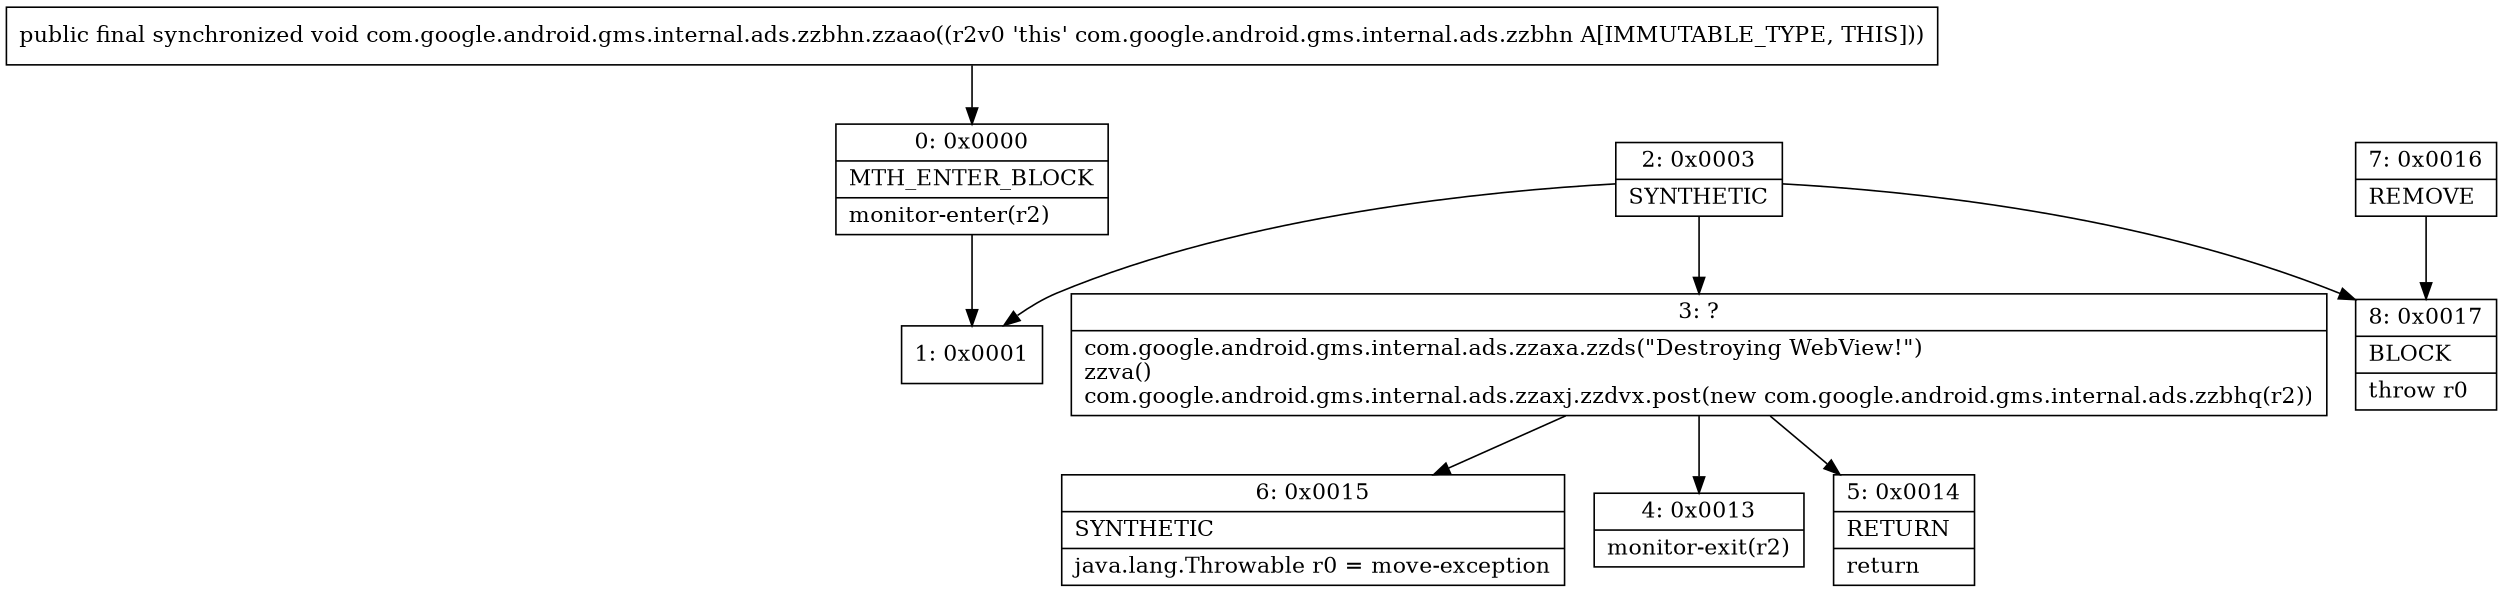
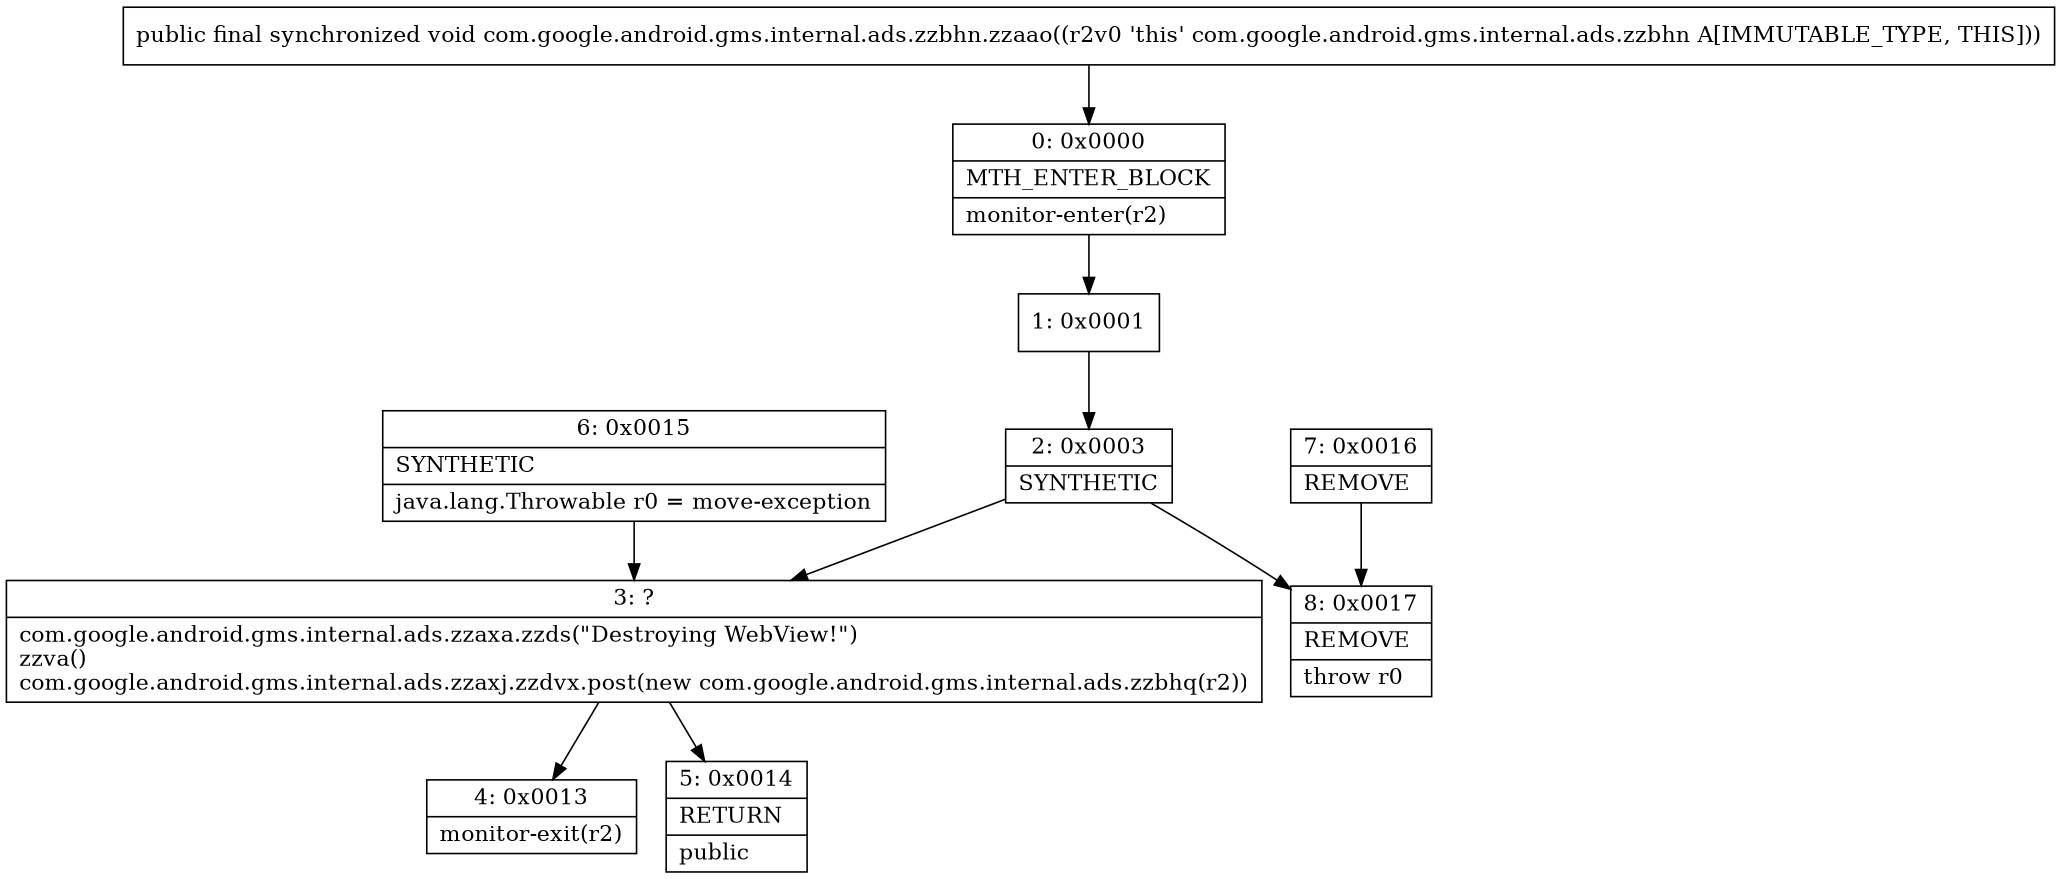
edge "2: 0x0003" -> "1: 0x0001": reversed
node "8: 0x0017": text "BLOCK" -> "REMOVE"
edge "3: ?" -> "6: 0x0015": reversed
node "5: 0x0014": text "return" -> "public"
